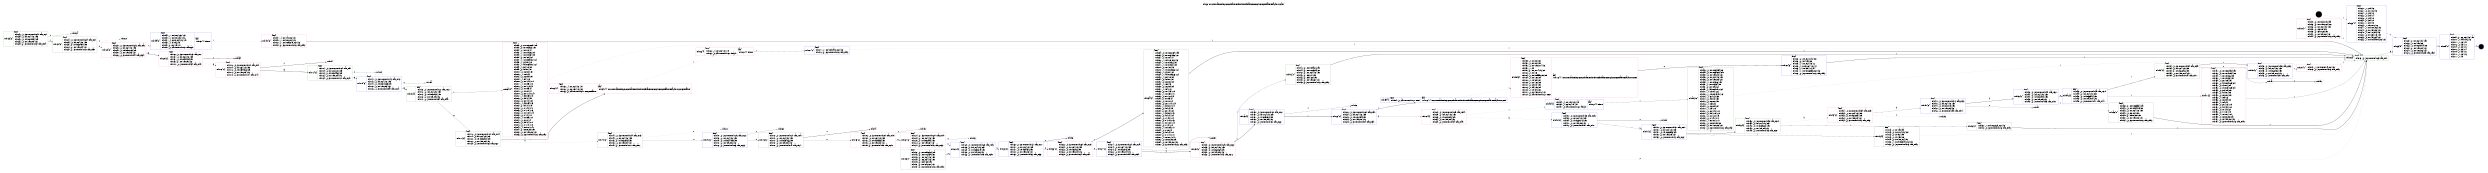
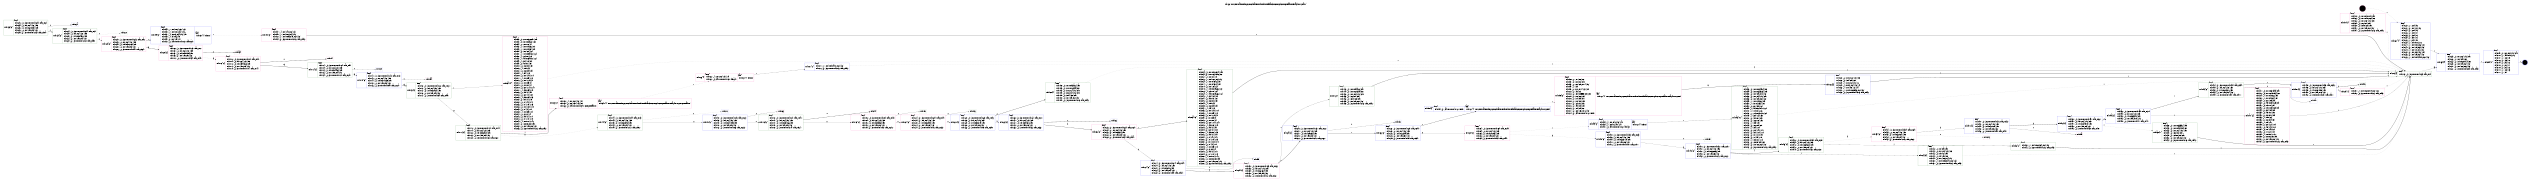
edge "0x4016d0 [28]" -> "0x401b99 [30]": style dotted -> bold
edge "0x401fa1" -> "0x4019fc": now "0x4019e0 [28]" -> "0x4019fc"
edge "0x401bce [27]" -> "0x401820 [28]": reversed
